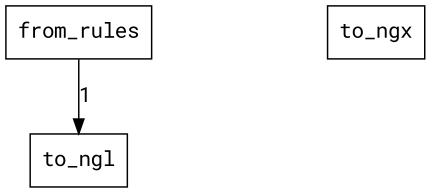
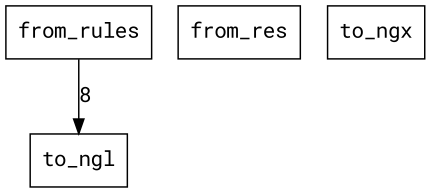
node "from_res": added
edge "from_rules" -> "to_ngl": label "1" -> "8"
